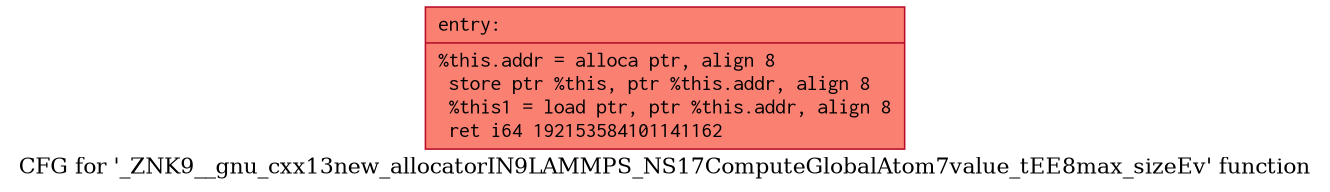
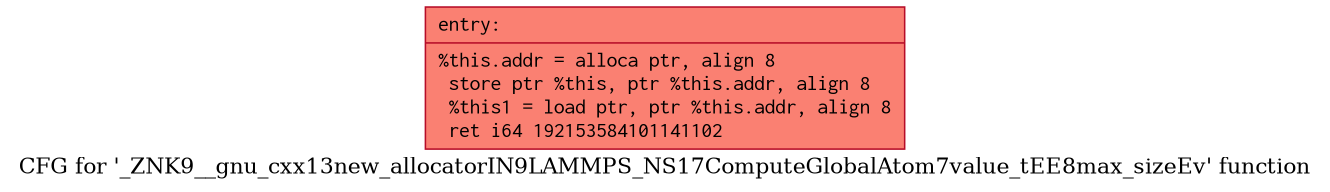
node "entry:": text "ret i64 192153584101141162" -> "ret i64 192153584101141102"
